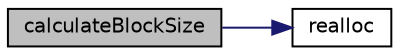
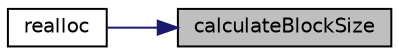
edge "calculateBlockSize" -> "realloc": reversed
